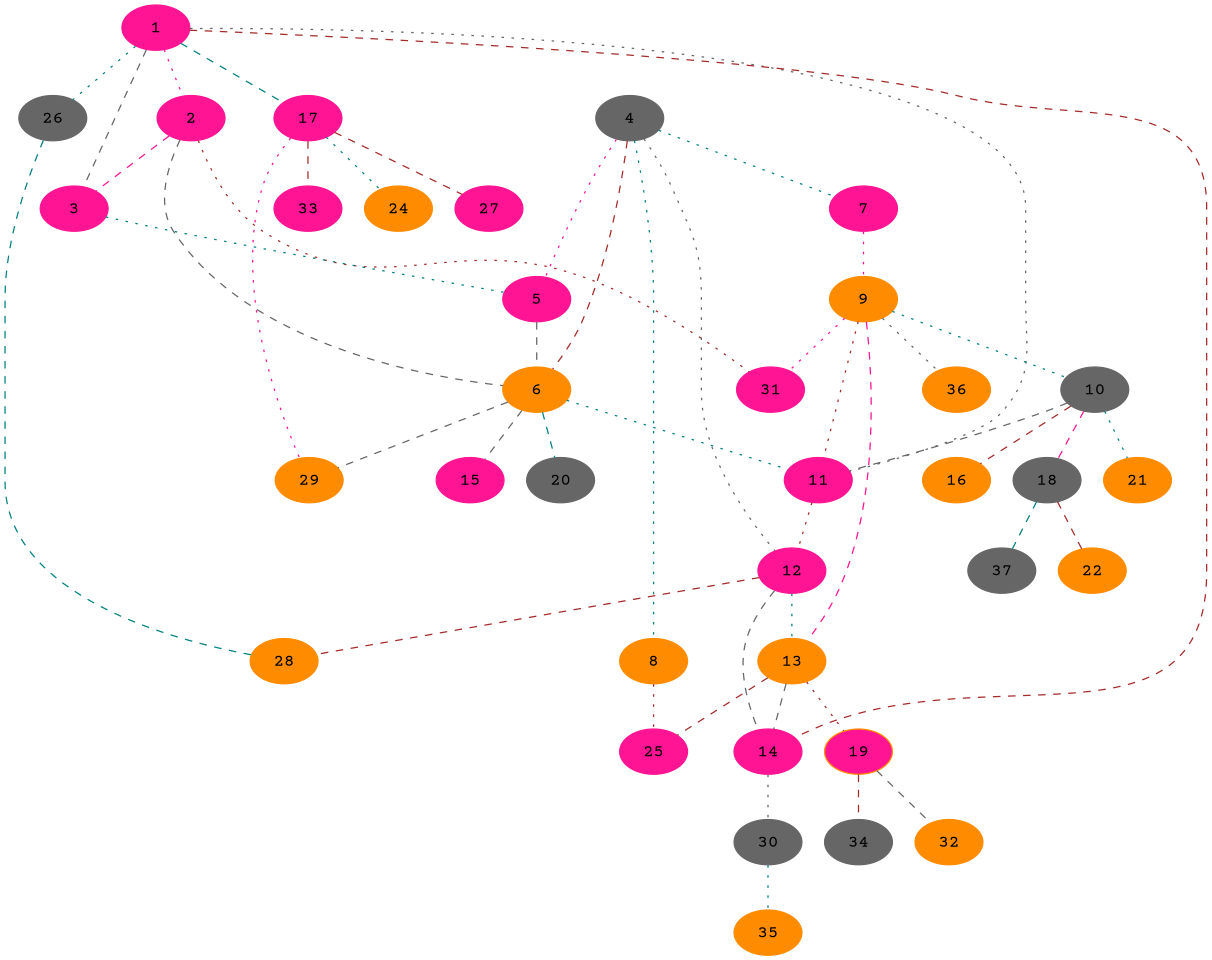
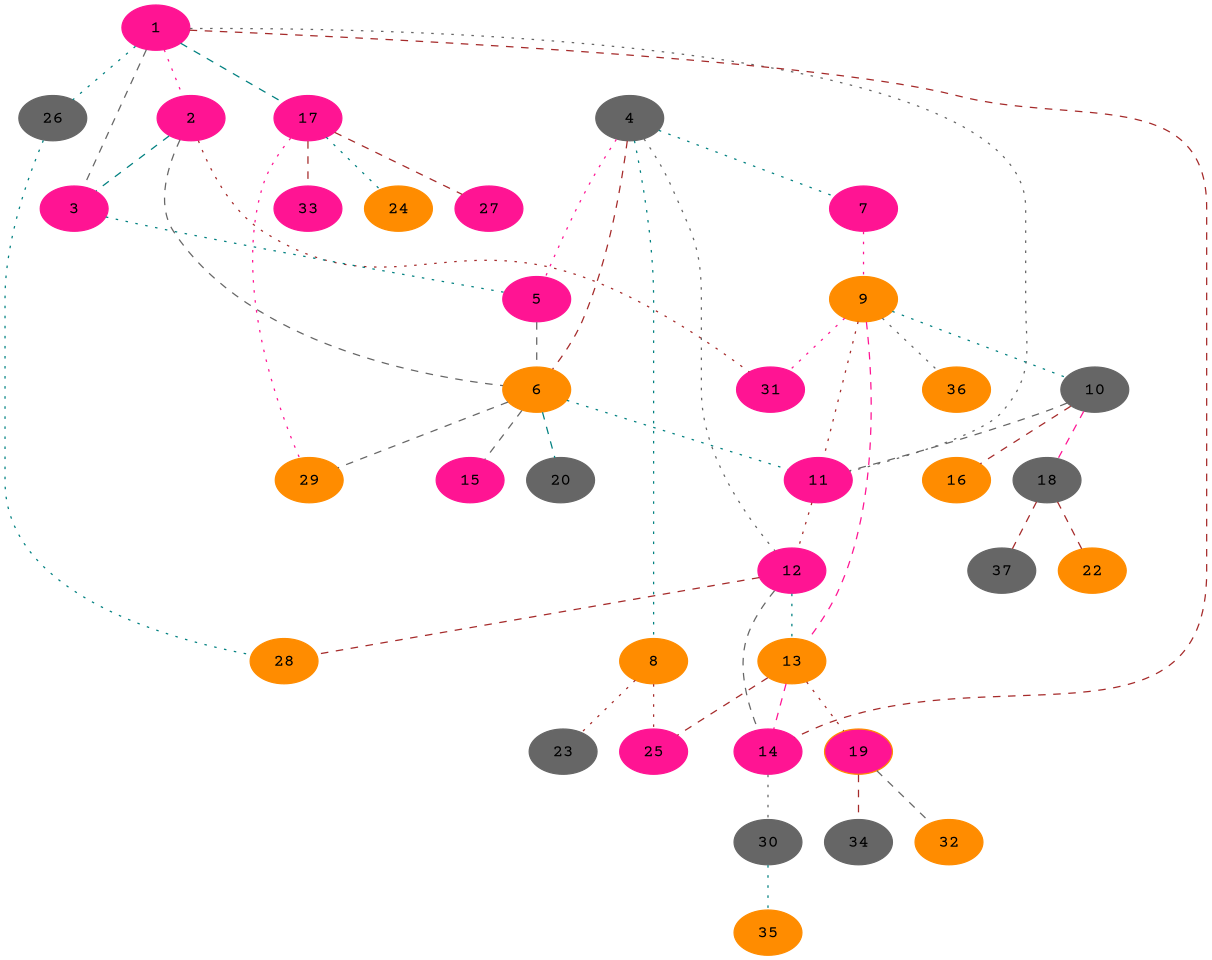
edge "2" -- "3": color deeppink -> teal
edge "26" -- "28": style dashed -> dotted
node "21": removed
edge "18" -- "37": color teal -> brown
edge "13" -- "14": color gray40 -> deeppink
node "23": added
